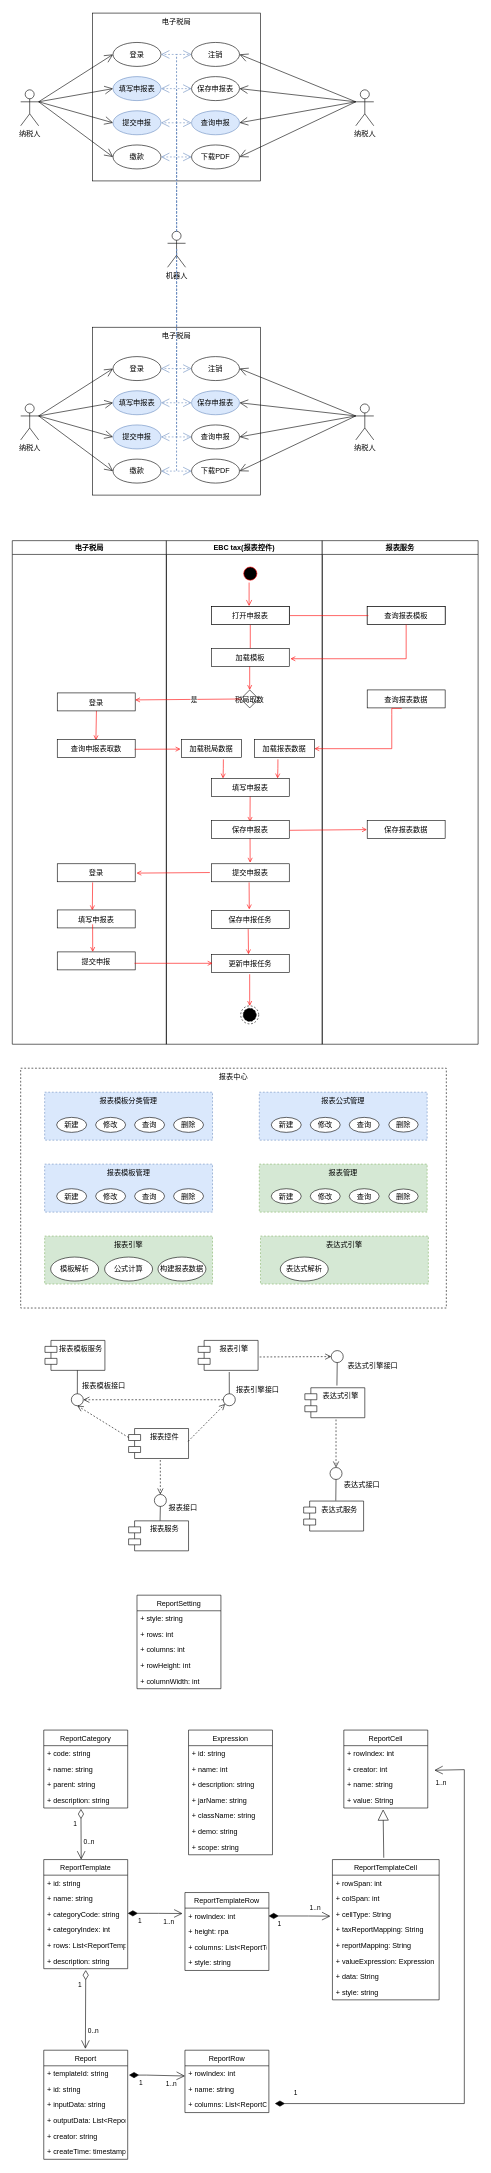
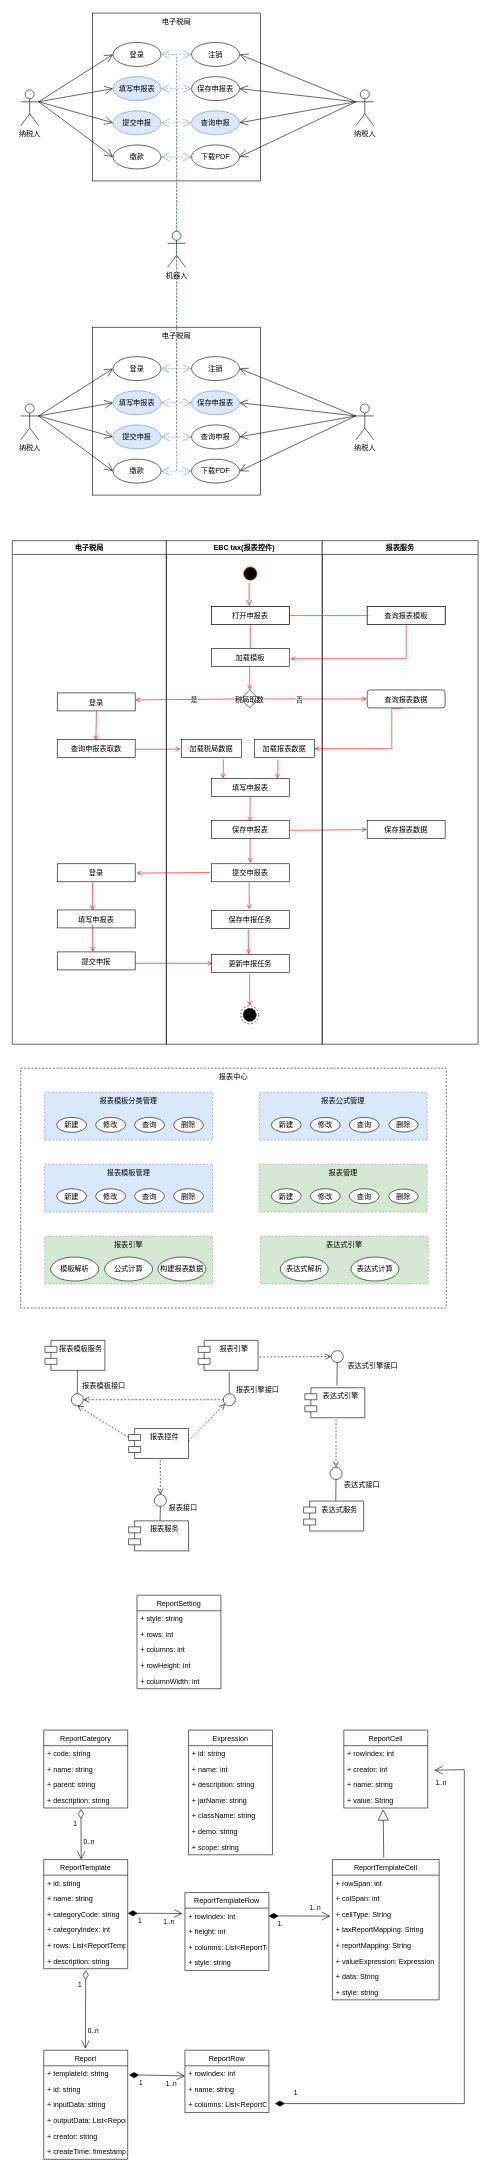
edge "税局取数" -> "查询报表数据": added, label "否"
node "查询报表数据": shape rectangle -> rounded rectangle
node "表达式计算": added
node "+ height: rpa": label "+ height: rpa" -> "+ height: int"
